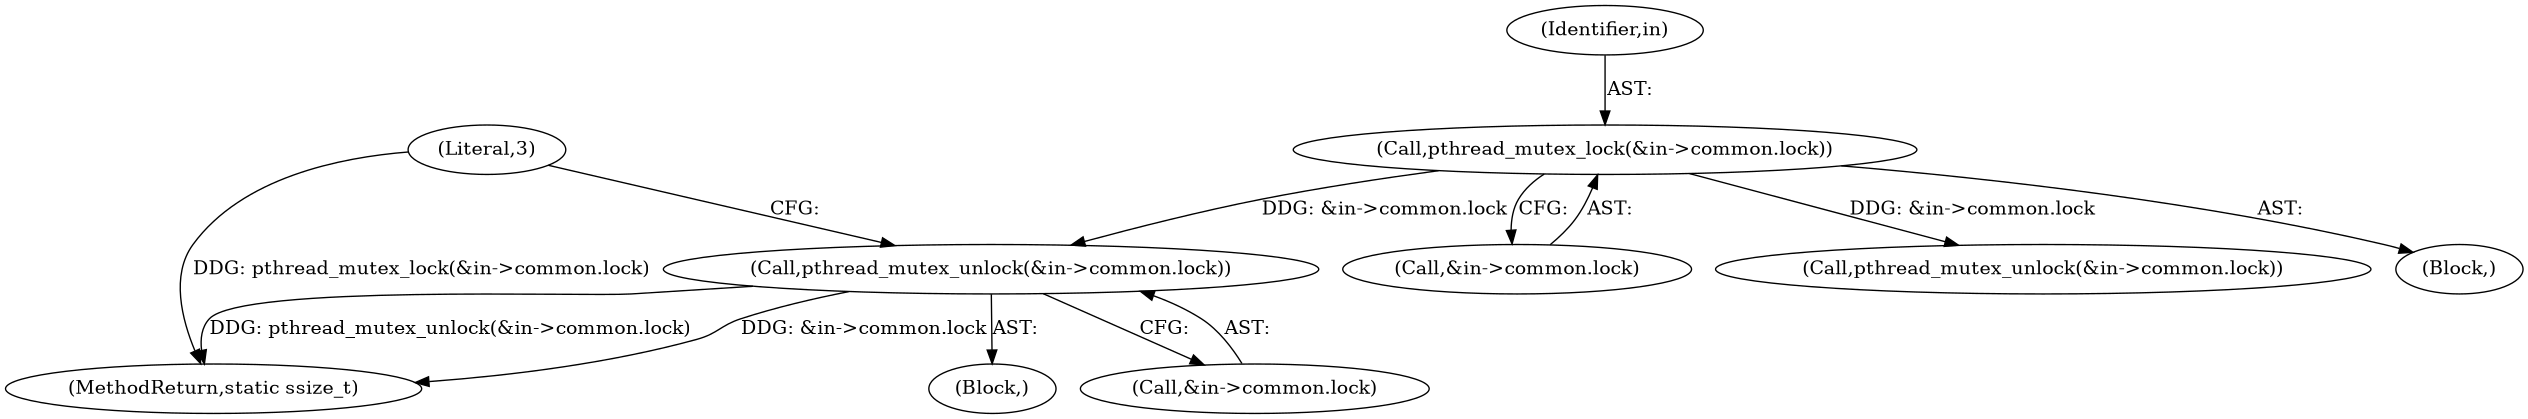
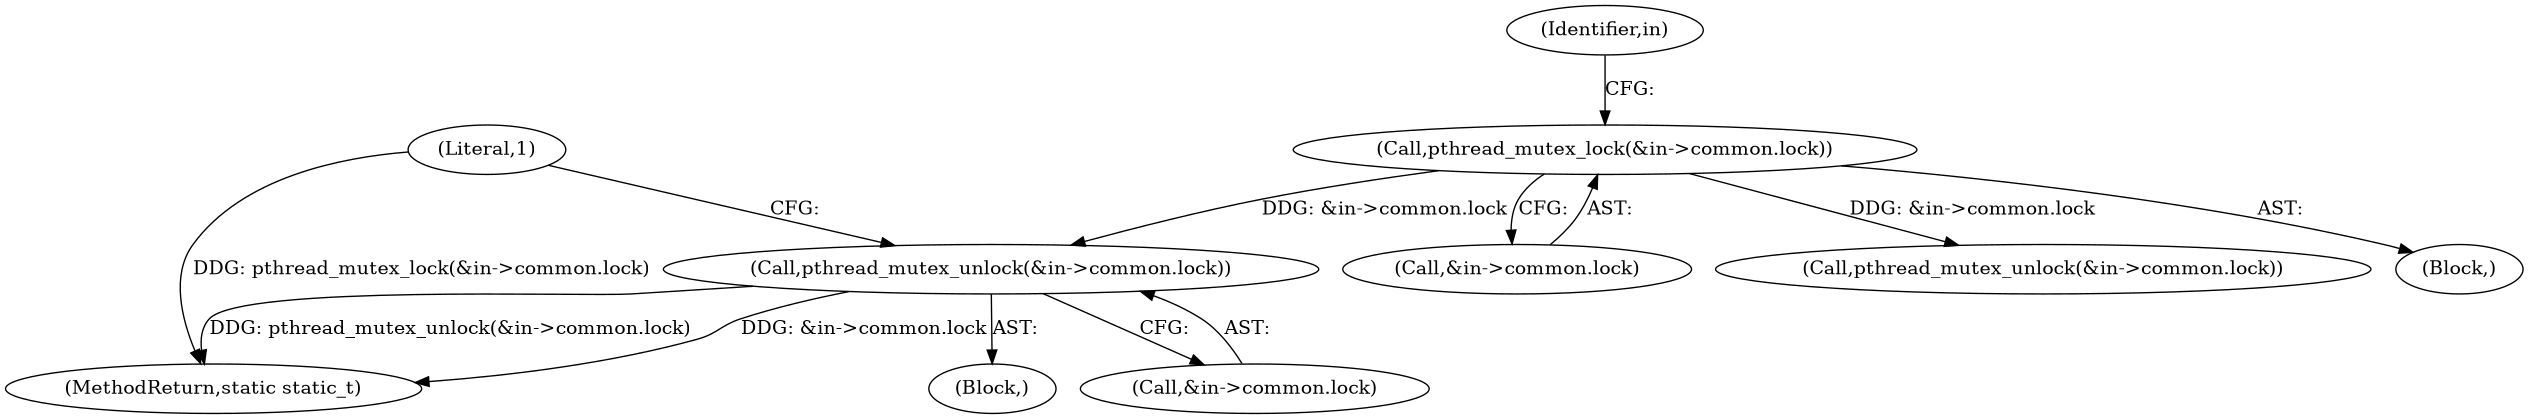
edge "(Identifier,in)" -> "(Call,pthread_mutex_lock(&in->common.lock))": label "AST: " -> "CFG: "
node "(Literal,3)": label "(Literal,3)" -> "(Literal,1)"
node "(MethodReturn,static ssize_t)": label "(MethodReturn,static ssize_t)" -> "(MethodReturn,static static_t)"
